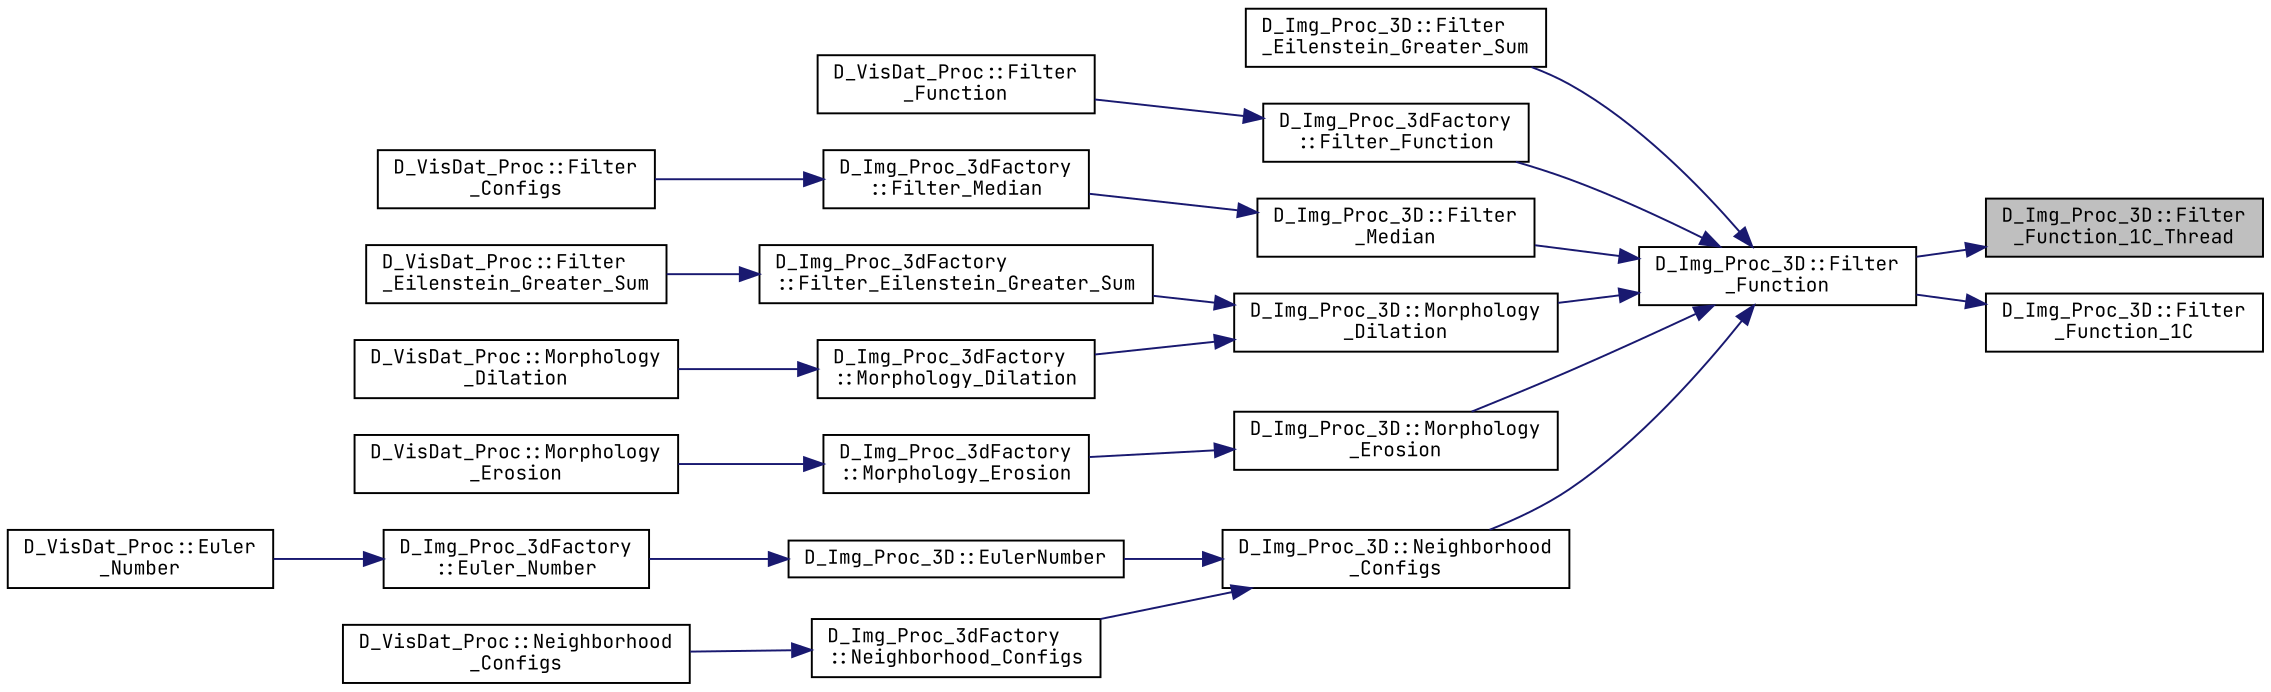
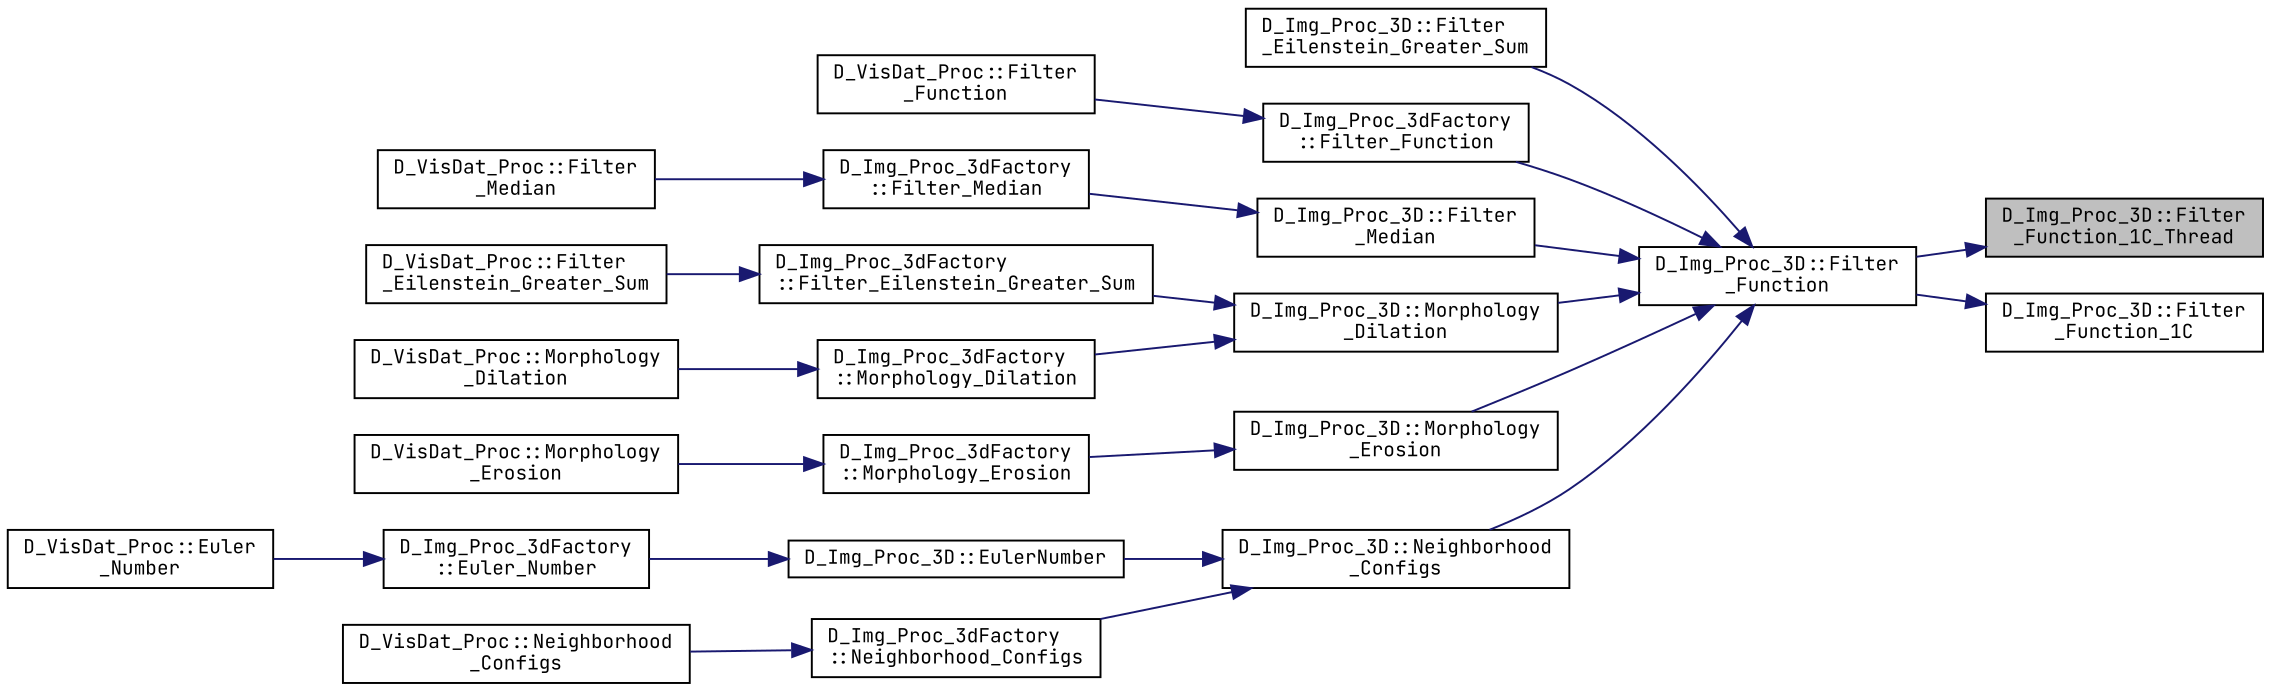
node "D_VisDat_Proc::Filter _Configs": label "D_VisDat_Proc::Filter _Configs" -> "D_VisDat_Proc::Filter _Median"
